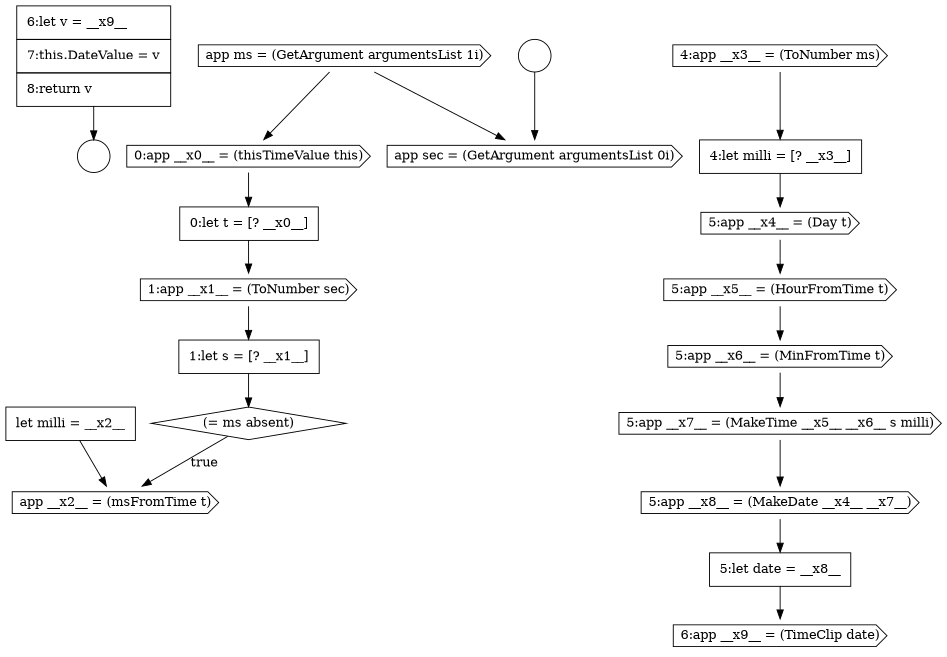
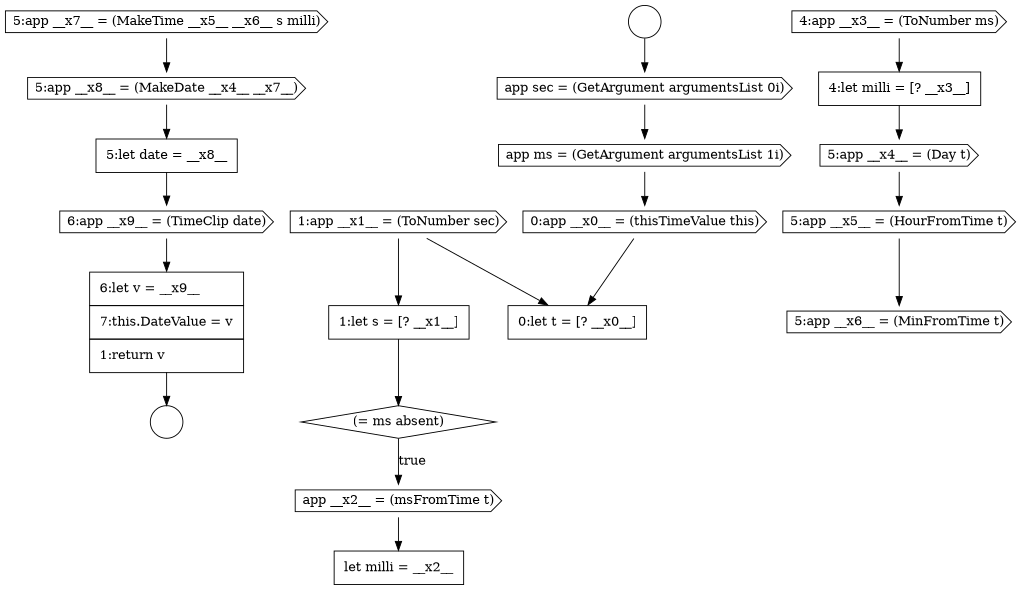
node "6:let v = __x9__": text "8:return v" -> "1:return v"
edge "app ms = (GetArgument argumentsList 1i)" -> "app sec = (GetArgument argumentsList 0i)": reversed
edge "6:app __x9__ = (TimeClip date)" -> "6:let v = __x9__": added
edge "0:let t = [? __x0__]" -> "1:app __x1__ = (ToNumber sec)": reversed
edge "5:app __x6__ = (MinFromTime t)" -> "5:app __x7__ = (MakeTime __x5__ __x6__ s milli)": removed
edge "let milli = __x2__" -> "app __x2__ = (msFromTime t)": reversed
